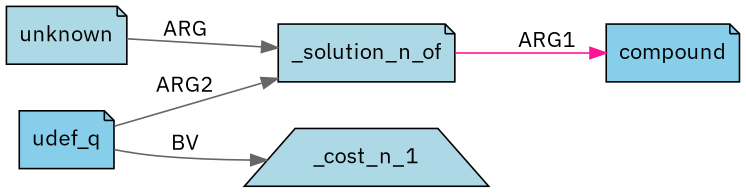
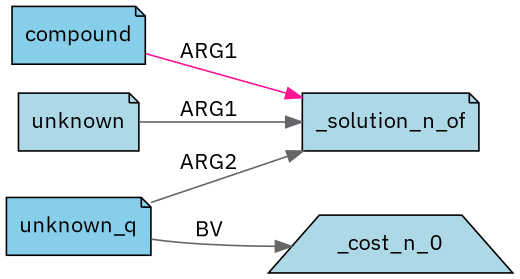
edge "unknown" -> "_solution_n_of": label "ARG" -> "ARG1"
edge "_solution_n_of" -> "compound": reversed
node "udef_q": label "udef_q" -> "unknown_q"
node "_cost_n_1": label "_cost_n_1" -> "_cost_n_0"
